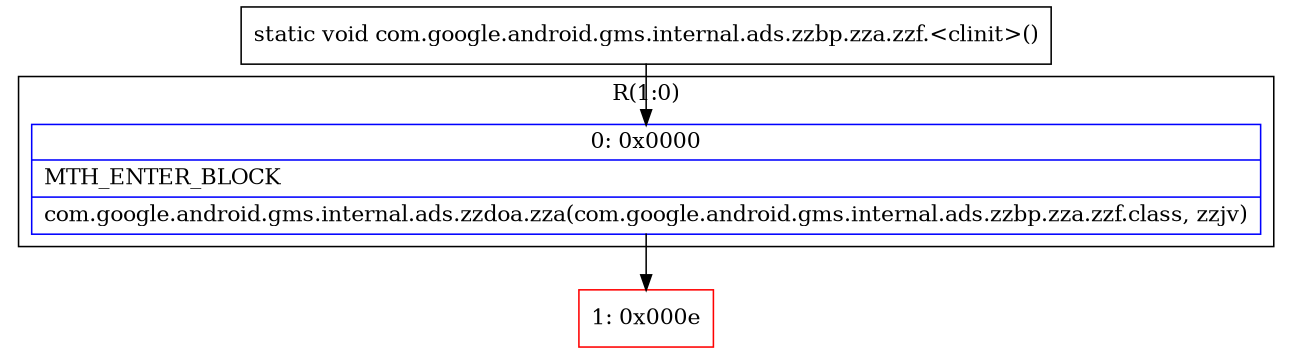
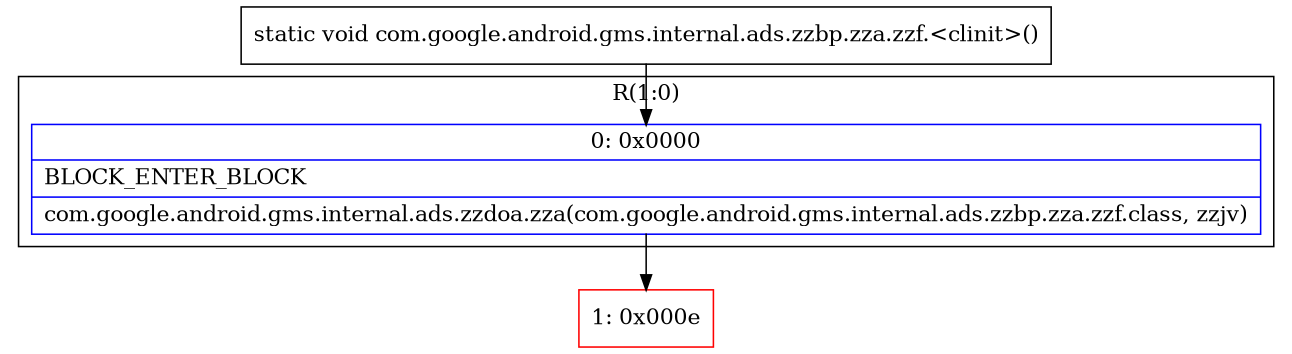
node "0: 0x0000": text "MTH_ENTER_BLOCK" -> "BLOCK_ENTER_BLOCK"
